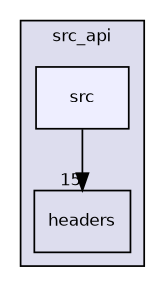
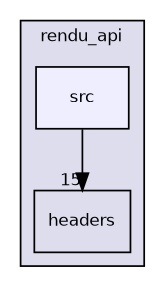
cluster "src_api": label "src_api" -> "rendu_api"
